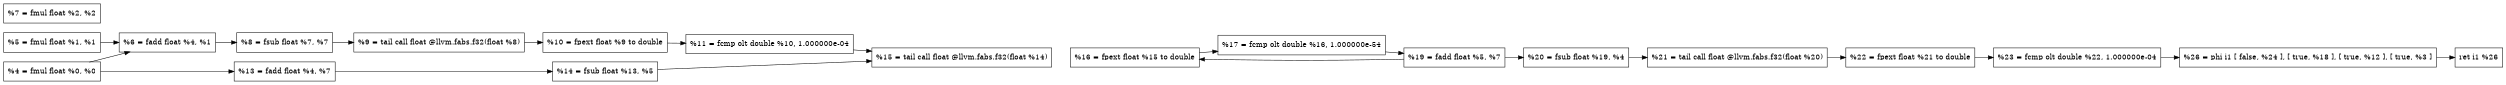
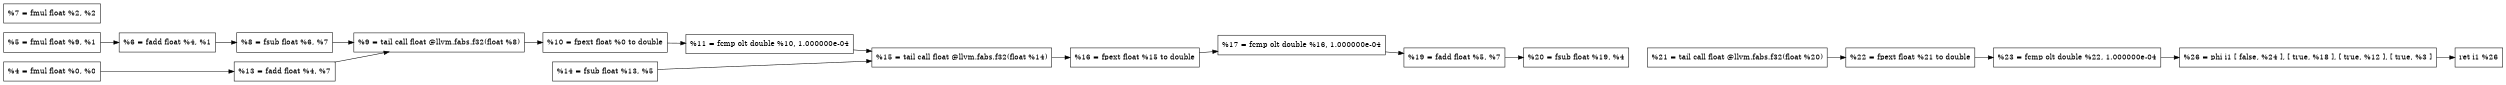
node "%5 = fmul float %1, %1": label "%5 = fmul float %1, %1" -> "%5 = fmul float %9, %1"
node "%8 = fsub float %7, %7": label "%8 = fsub float %7, %7" -> "%8 = fsub float %6, %7"
node "%10 = fpext float %9 to double": label "%10 = fpext float %9 to double" -> "%10 = fpext float %0 to double"
node "%17 = fcmp olt double %16, 1.000000e-54": label "%17 = fcmp olt double %16, 1.000000e-54" -> "%17 = fcmp olt double %16, 1.000000e-04"
edge "%4 = fmul float %0, %0" -> "%6 = fadd float %4, %1": removed
edge "%20 = fsub float %19, %4" -> "%21 = tail call float @llvm.fabs.f32(float %20)": removed
edge "%19 = fadd float %5, %7" -> "%16 = fpext float %15 to double": now "%15 = tail call float @llvm.fabs.f32(float %14)" -> "%16 = fpext float %15 to double"
edge "%13 = fadd float %4, %7" -> "%14 = fsub float %13, %5": now "%13 = fadd float %4, %7" -> "%9 = tail call float @llvm.fabs.f32(float %8)"
